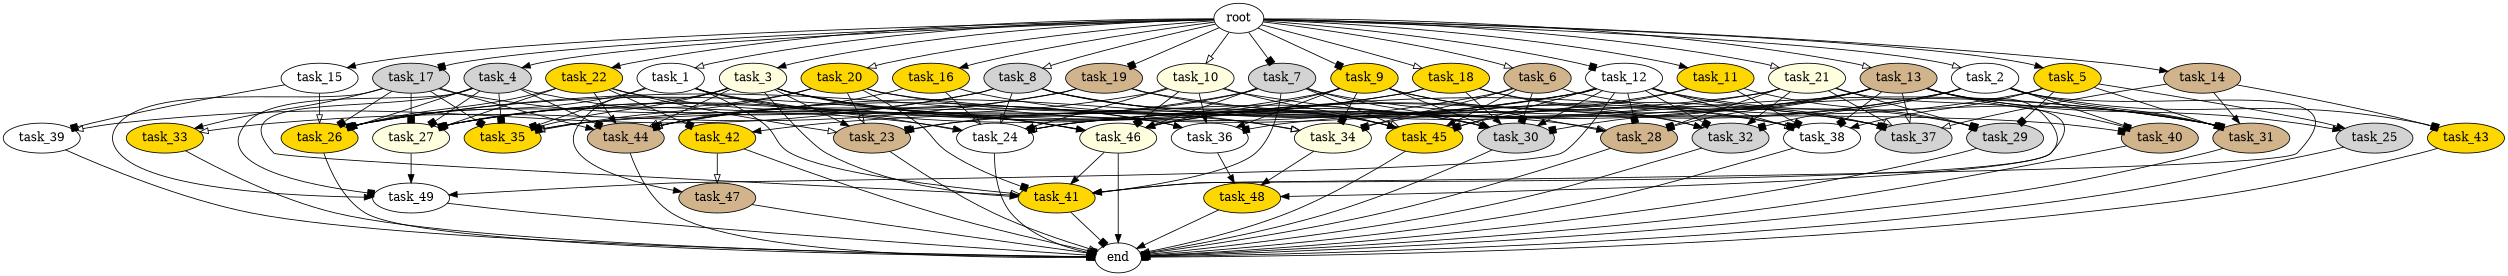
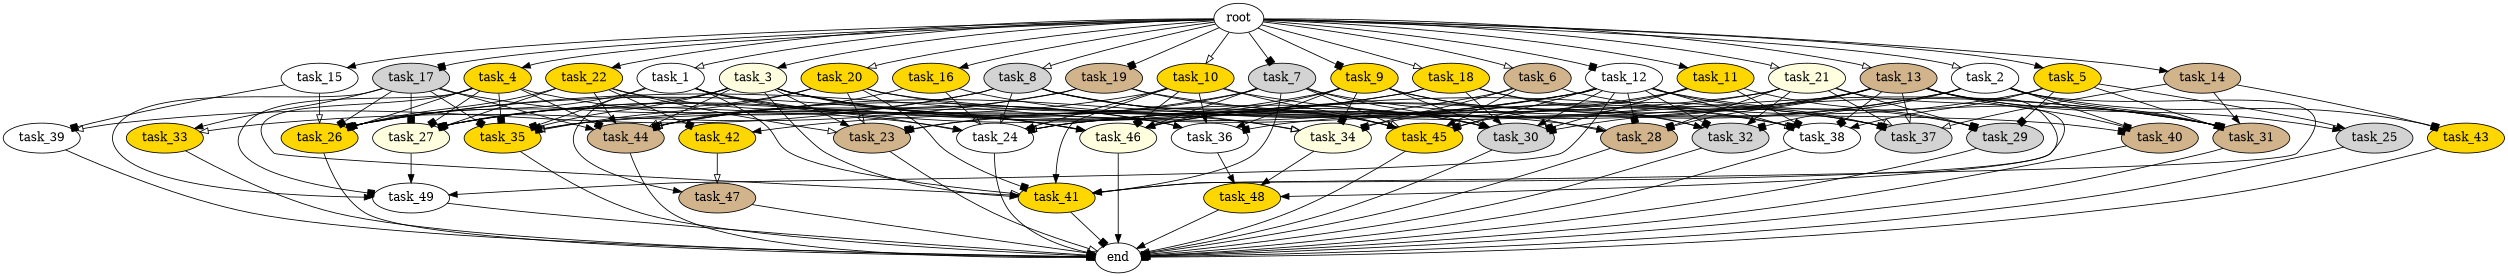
node "task_4": fillcolor lightgrey -> gold
node "task_10": fillcolor lightyellow -> gold
edge "task_6" -> "task_30": now "task_11" -> "task_30"
edge "task_46" -> "task_41": now "task_10" -> "task_41"
edge "task_42" -> "end": now "task_35" -> "end"
